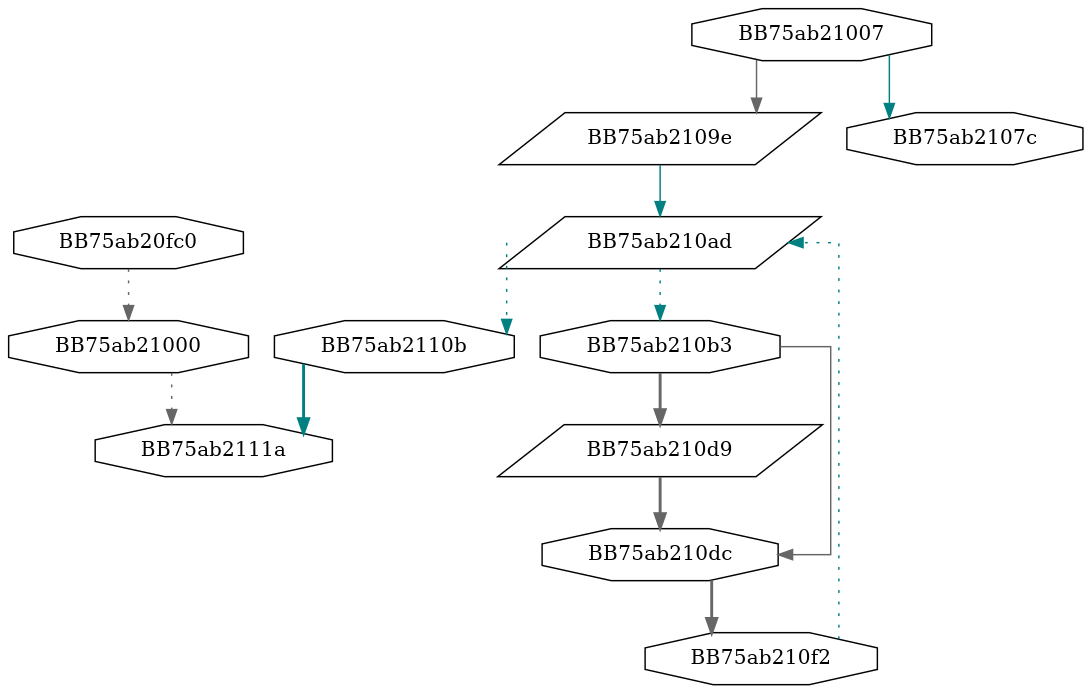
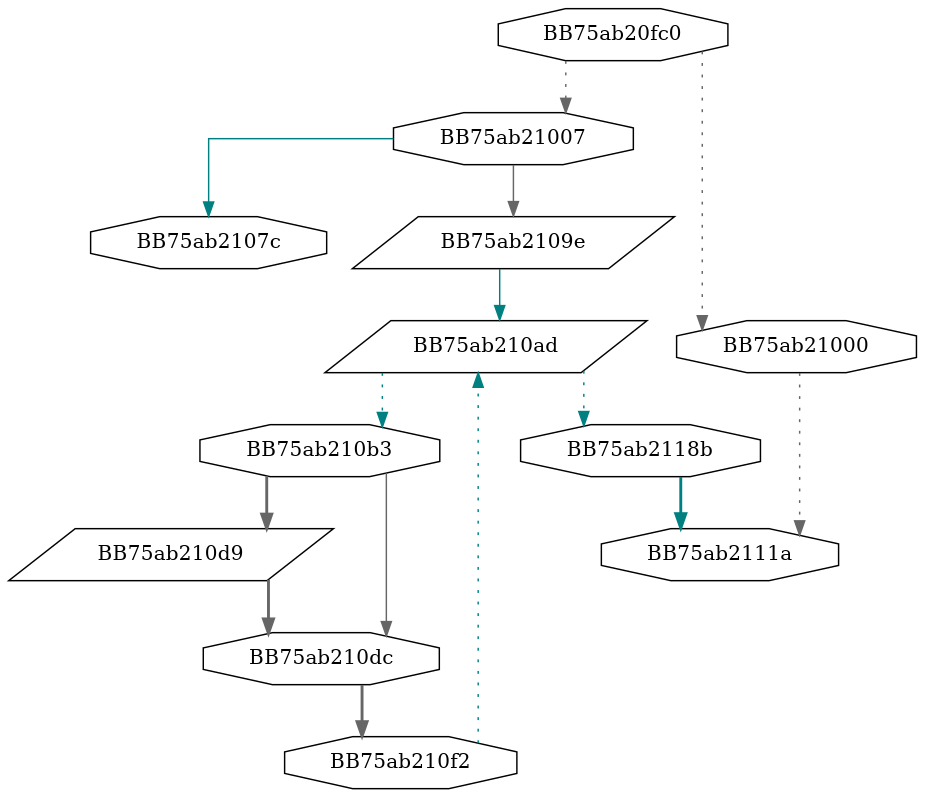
edge "BB75ab20fc0" -> "BB75ab21007": added
node "BB75ab2110b": label "BB75ab2110b" -> "BB75ab2118b"
